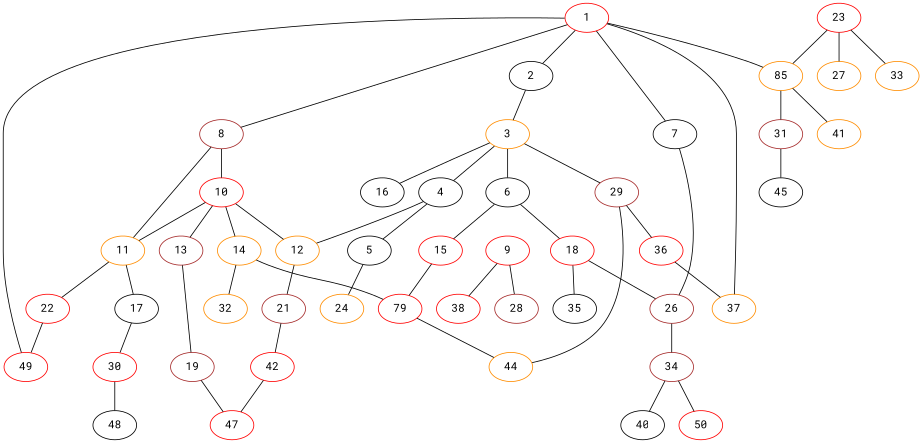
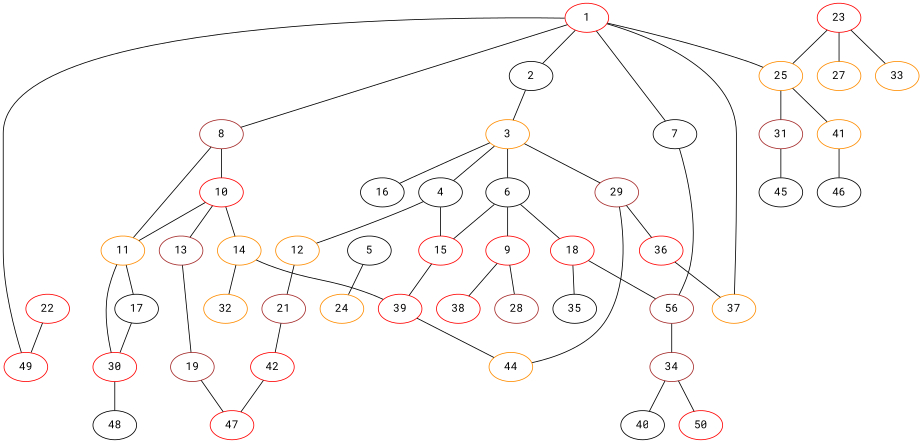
node "85": label "85" -> "25"
node "46": added
edge "10" -- "12": removed
edge "4" -- "5": now "4" -- "15"
edge "6" -- "9": added
edge "11" -- "22": now "11" -- "30"
node "79": label "79" -> "39"
node "26": label "26" -> "56"
